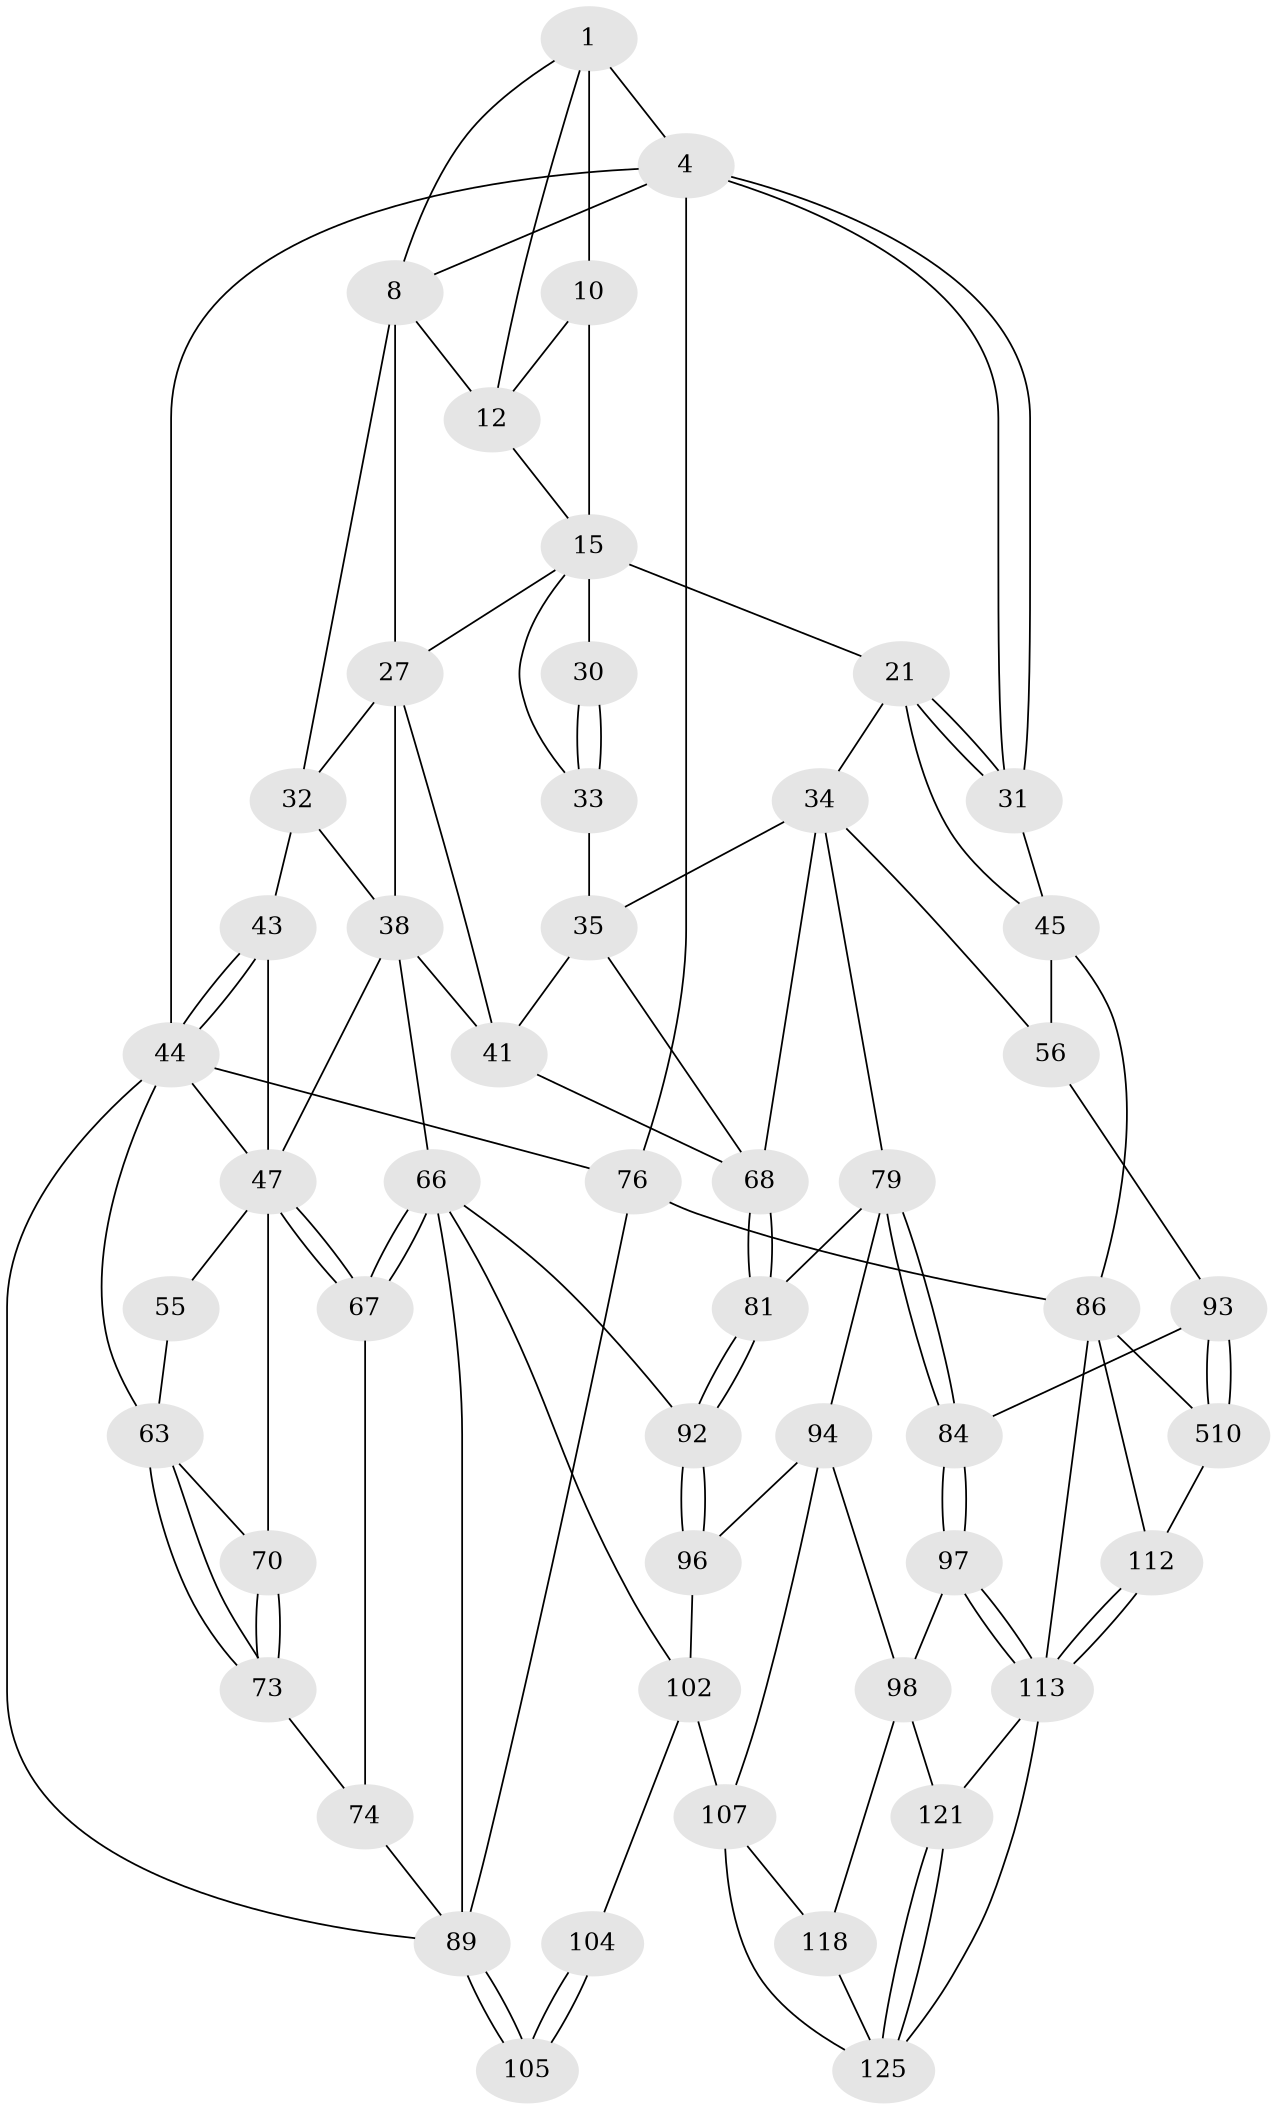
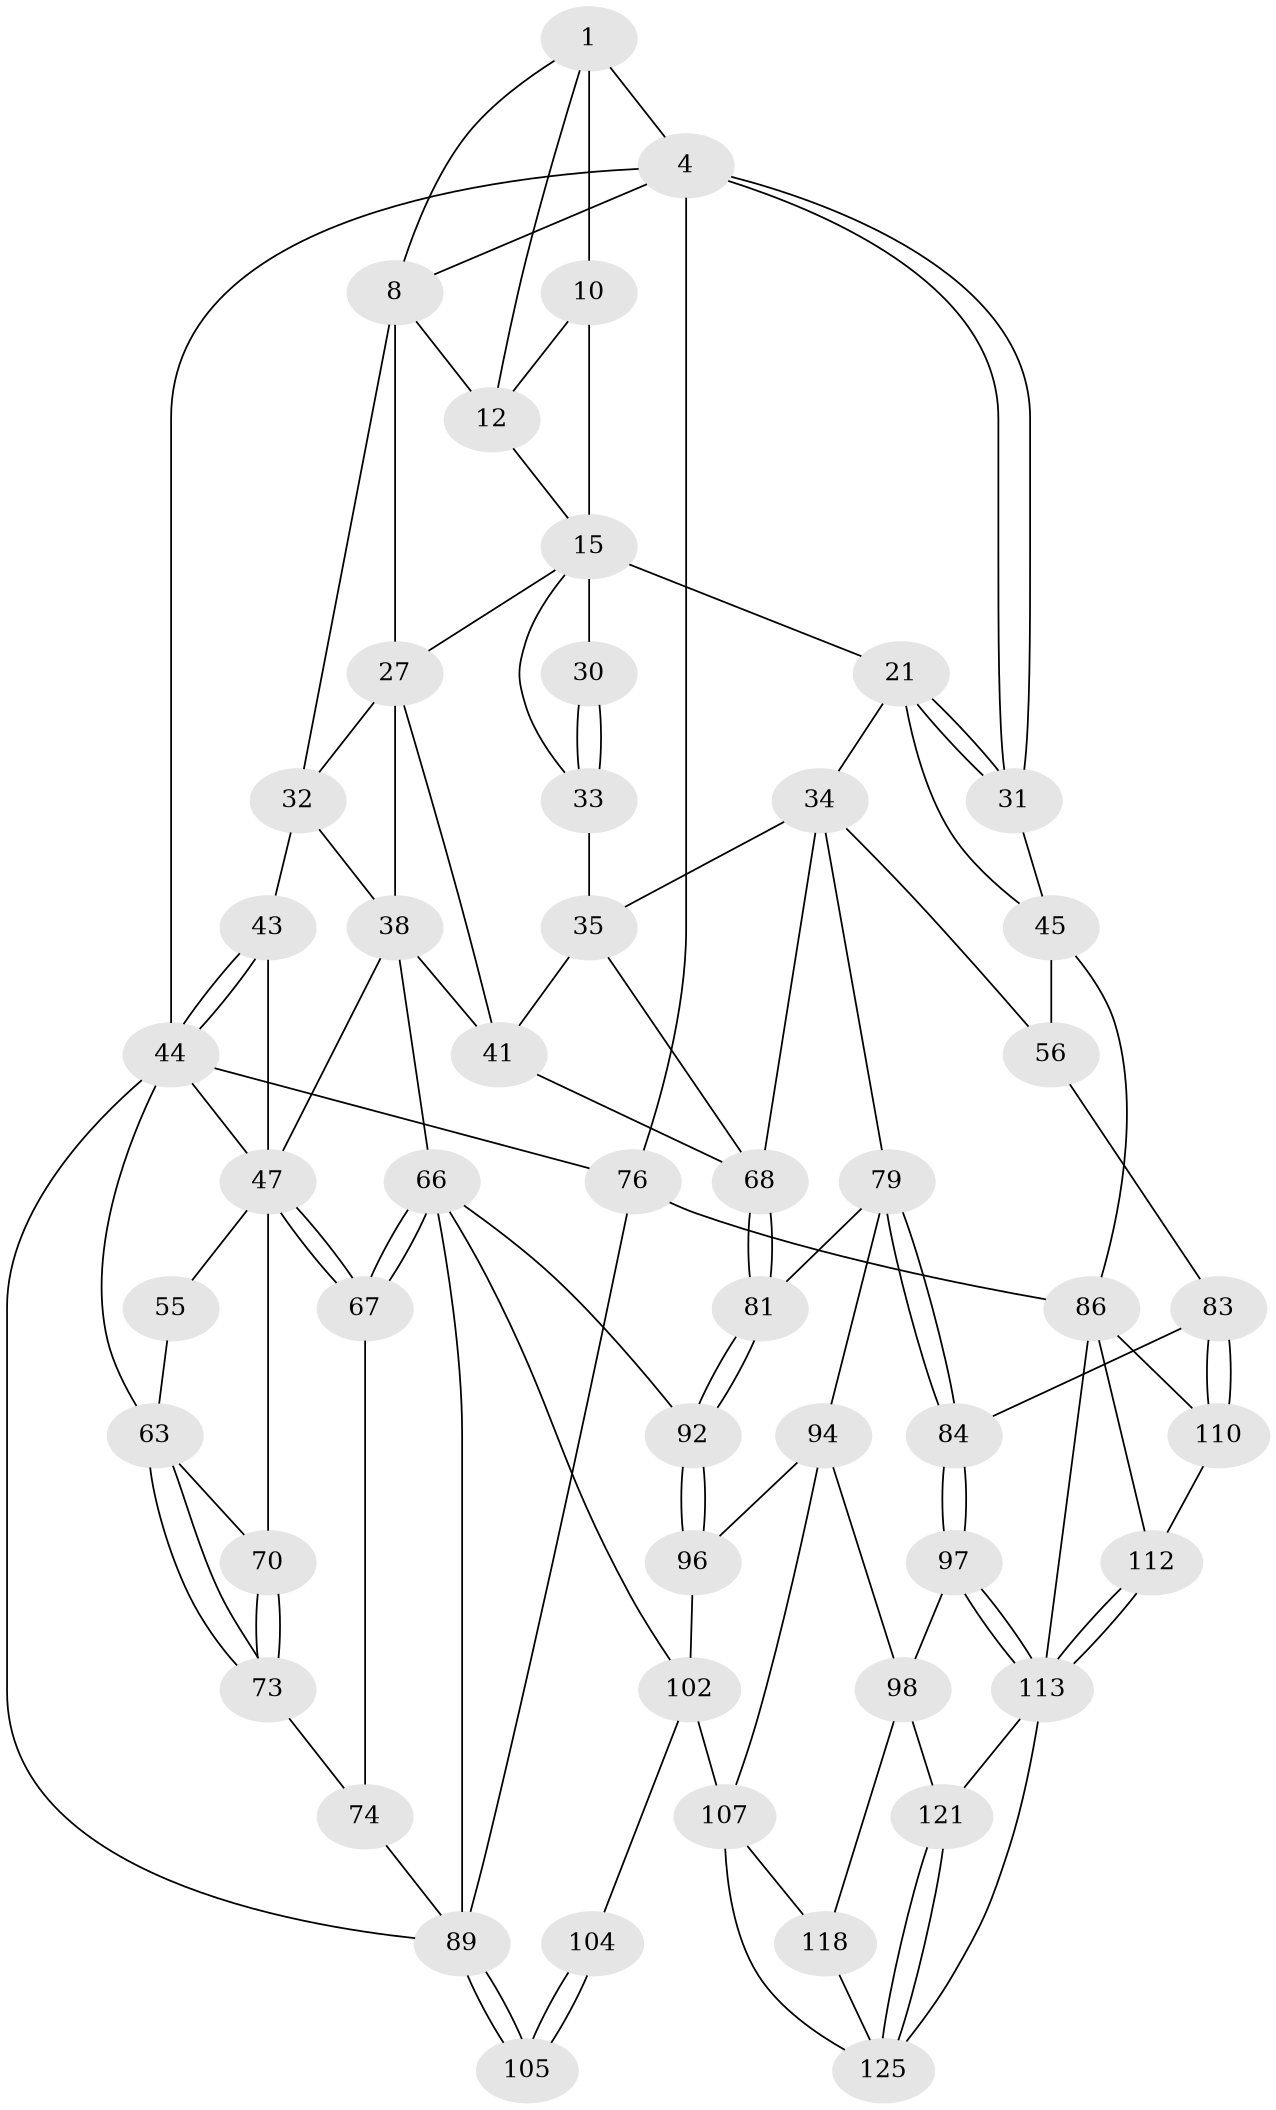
node "93": label "93" -> "83"
node "510": label "510" -> "110"
